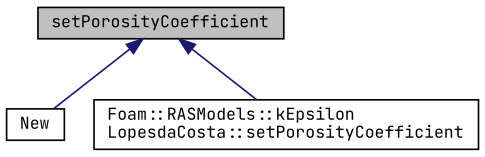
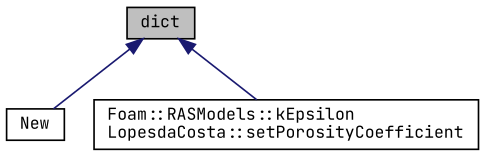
node "setPorosityCoefficient": label "setPorosityCoefficient" -> "dict"
